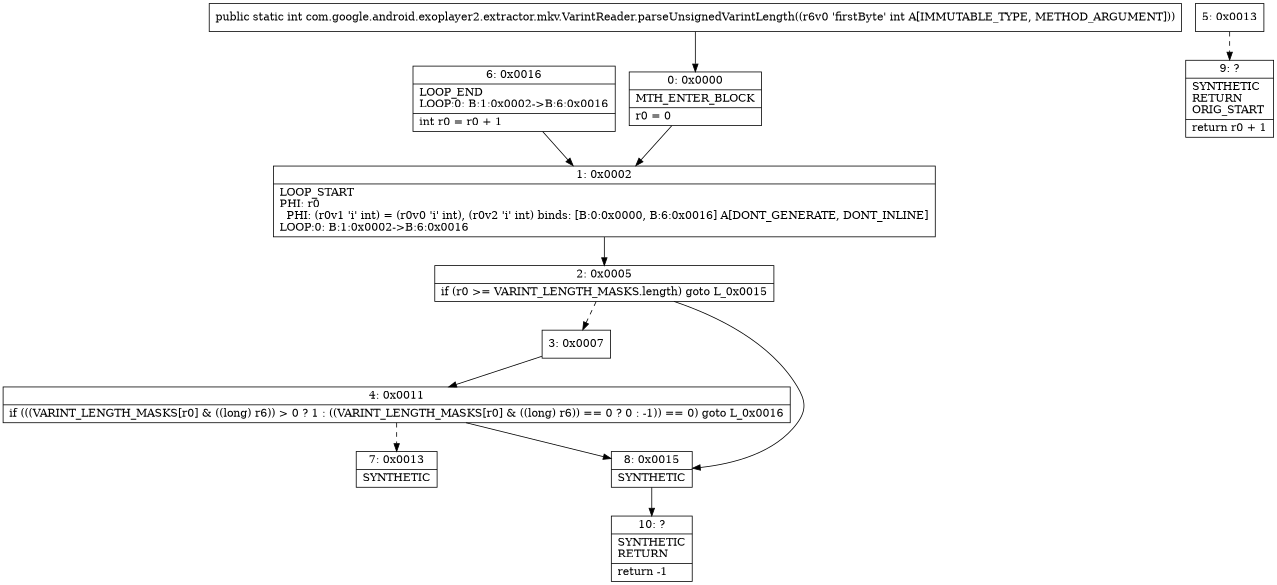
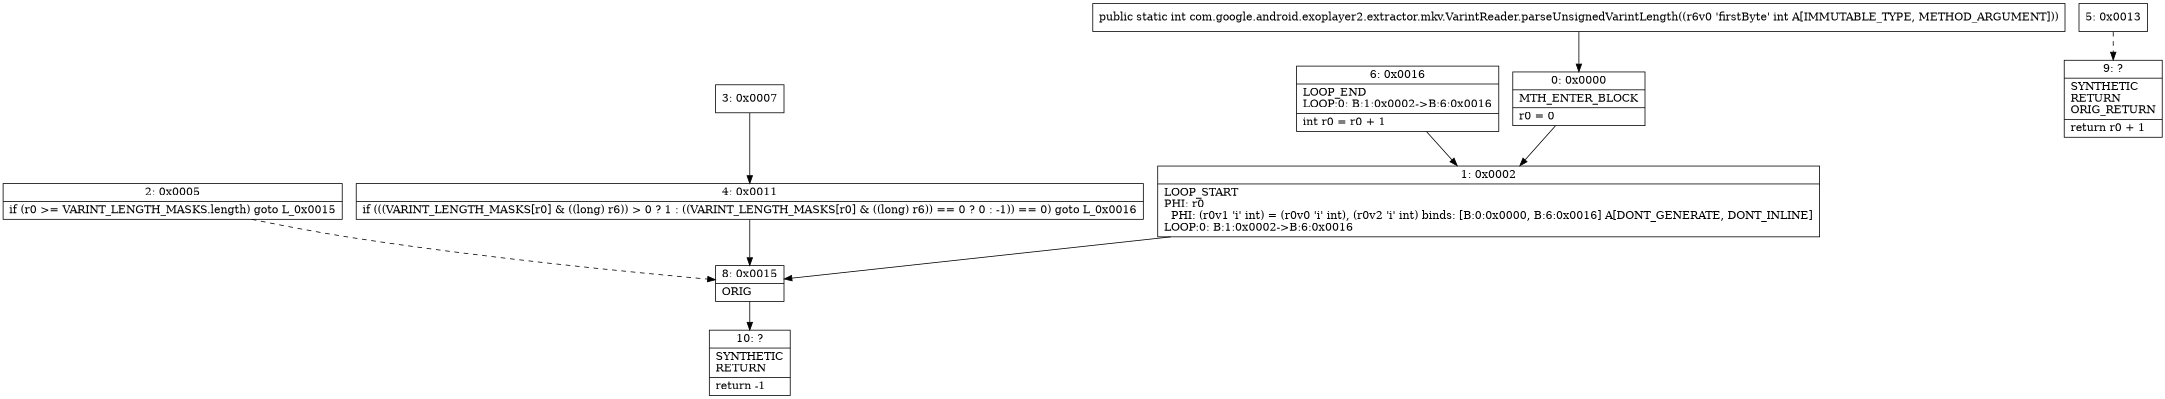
node "9: ?": text "ORIG_START" -> "ORIG_RETURN"
edge "1: 0x0002" -> "2: 0x0005": now "1: 0x0002" -> "8: 0x0015"
edge "2: 0x0005" -> "3: 0x0007": removed
edge "2: 0x0005" -> "8: 0x0015": style solid -> dashed
node "7: 0x0013": removed
node "8: 0x0015": text "SYNTHETIC" -> "ORIG"
